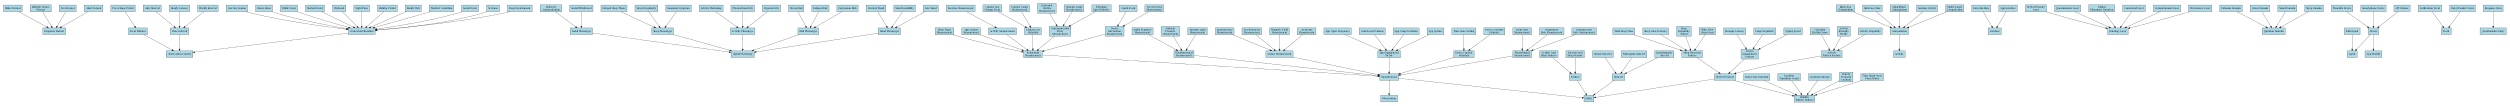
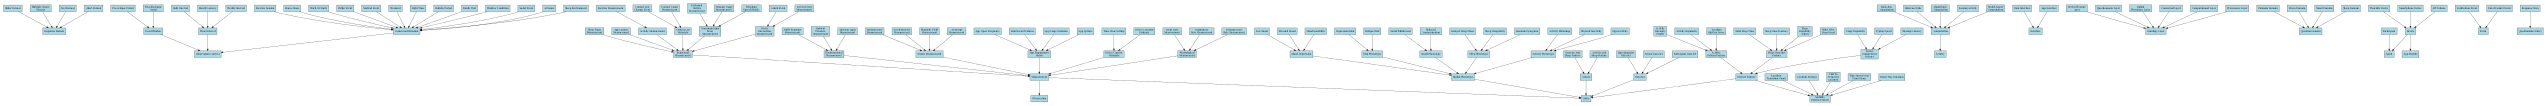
node "Post-discharge Period": added
node "Work Or Study": added
node "Stress Risk": removed
node "Digital Phenotype Duration": label "Digital Phenotype Duration" -> "Digital Phenotype Layer"
node "Mood Phenotype": label "Mood Phenotype" -> "Mood Depression"
edge "Digital Phenotype" -> "Entity": added
